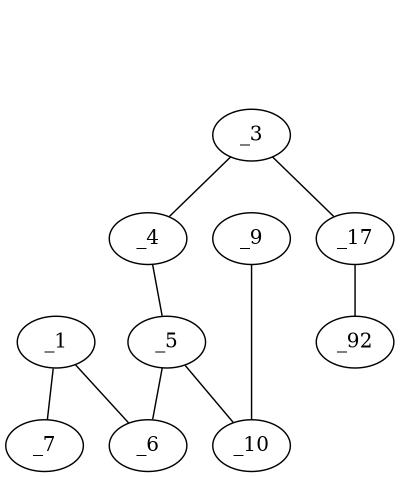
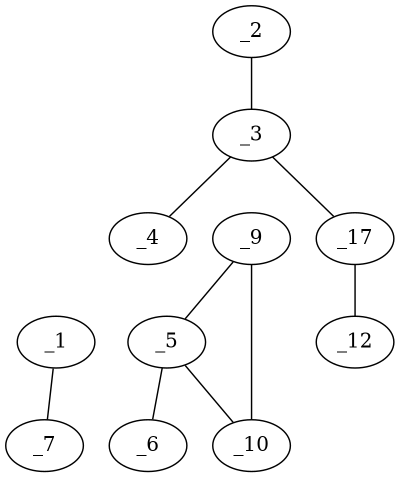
node "_2": added
edge "_4" -- "_5": now "_9" -- "_5"
node "_92": label "_92" -> "_12"
edge "_1" -- "_6": removed
